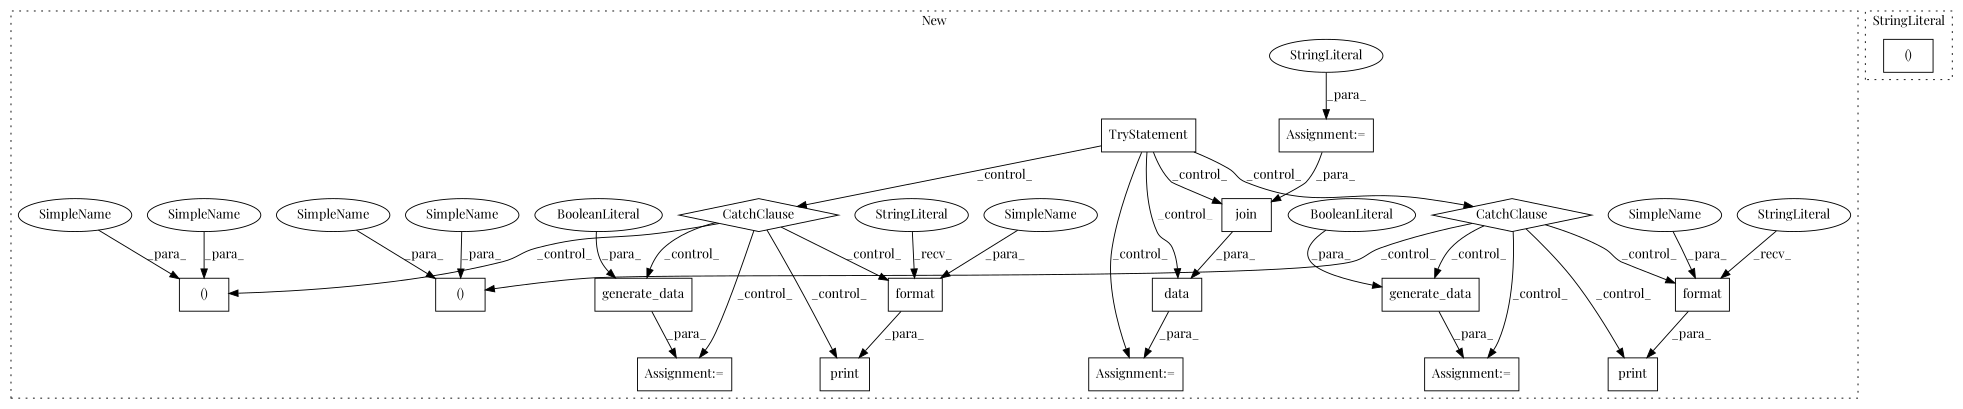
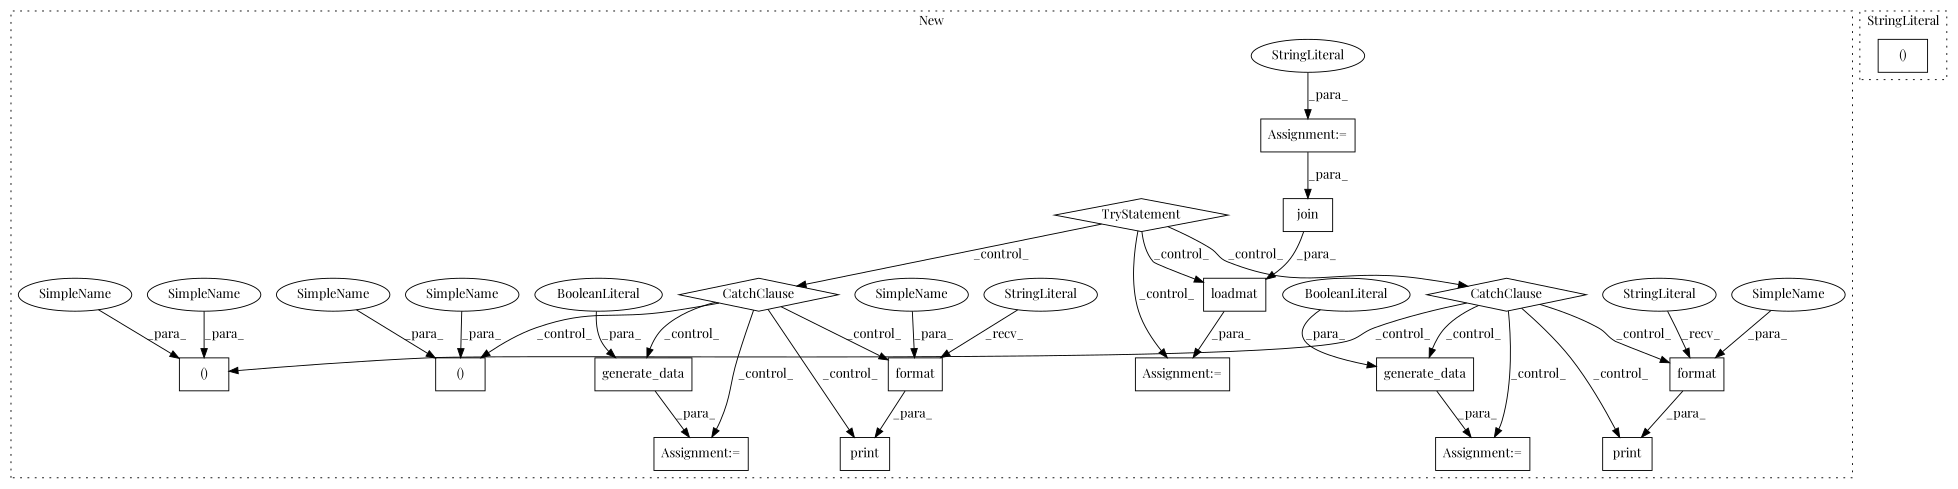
node "TryStatement": shape box -> diamond
edge "TryStatement" -> "join": removed, label "_control_"
node "data": label "data" -> "loadmat"
